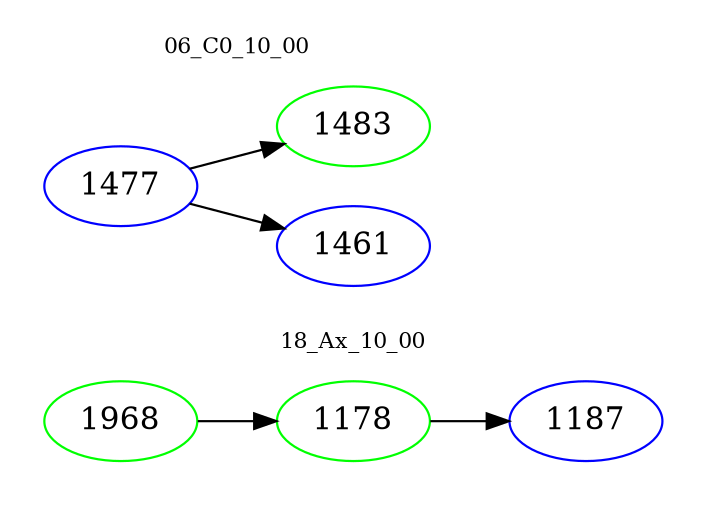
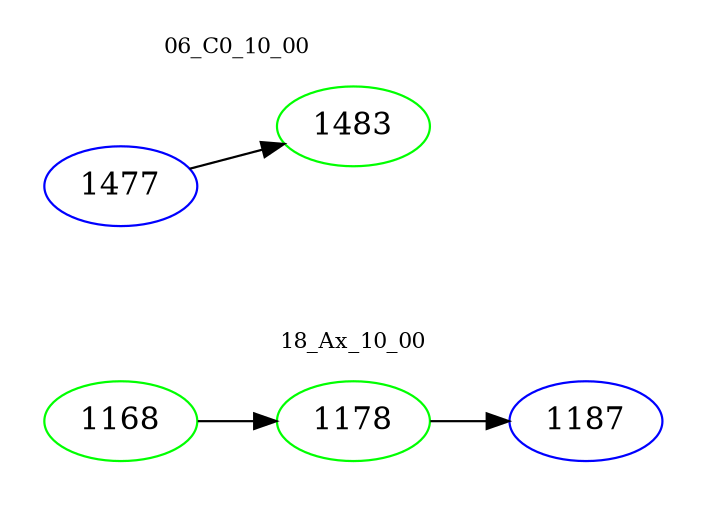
node "1461": removed
node "1968": label "1968" -> "1168"
